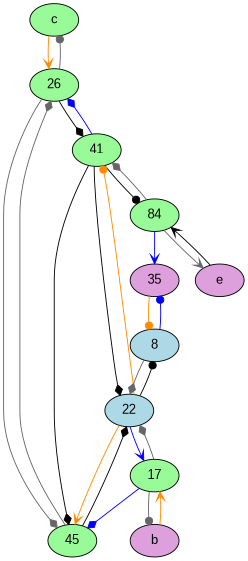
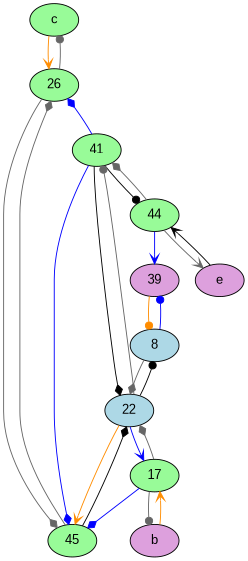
edge "26" -> "41": removed
node "84": label "84" -> "44"
node "35": label "35" -> "39"
edge "22" -> "41": color darkorange -> gray40
edge "41" -> "45": color black -> blue
